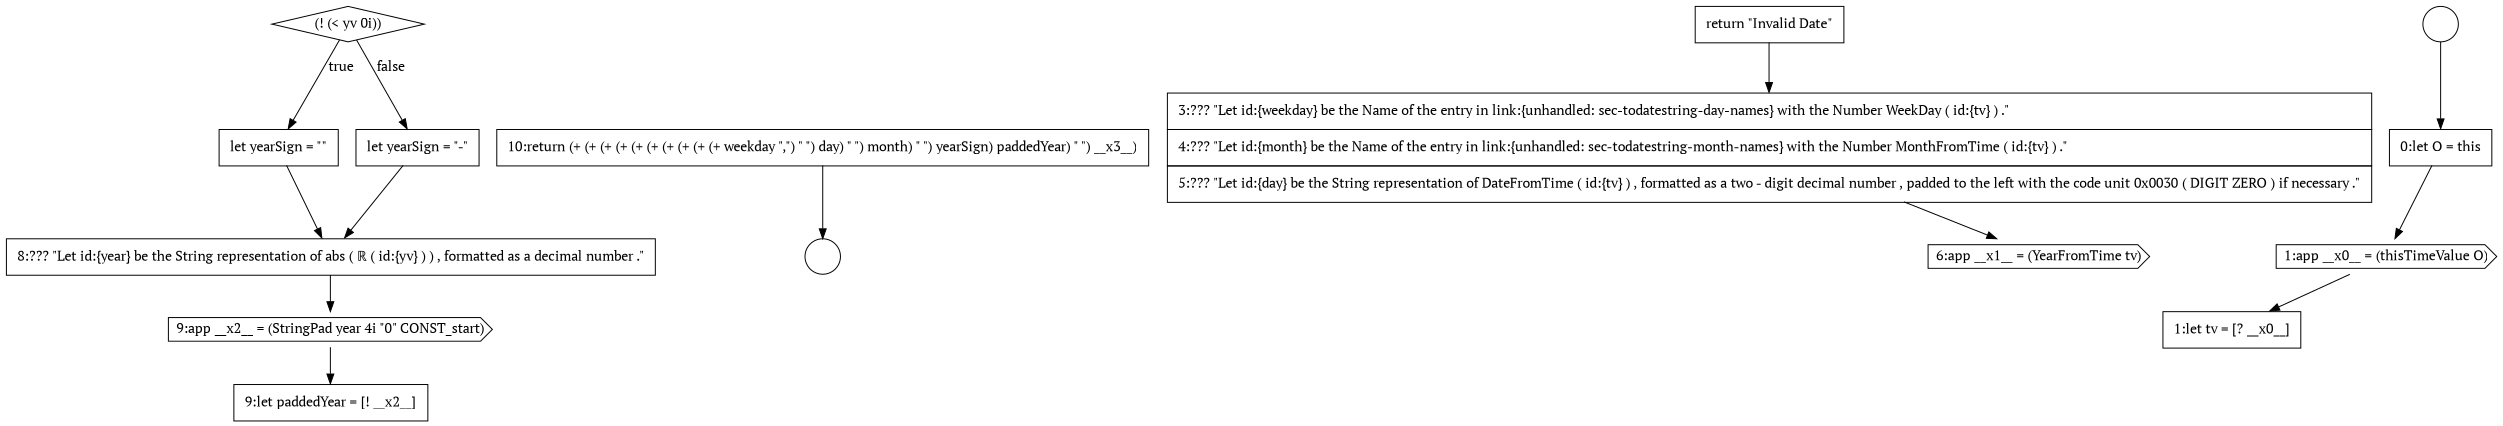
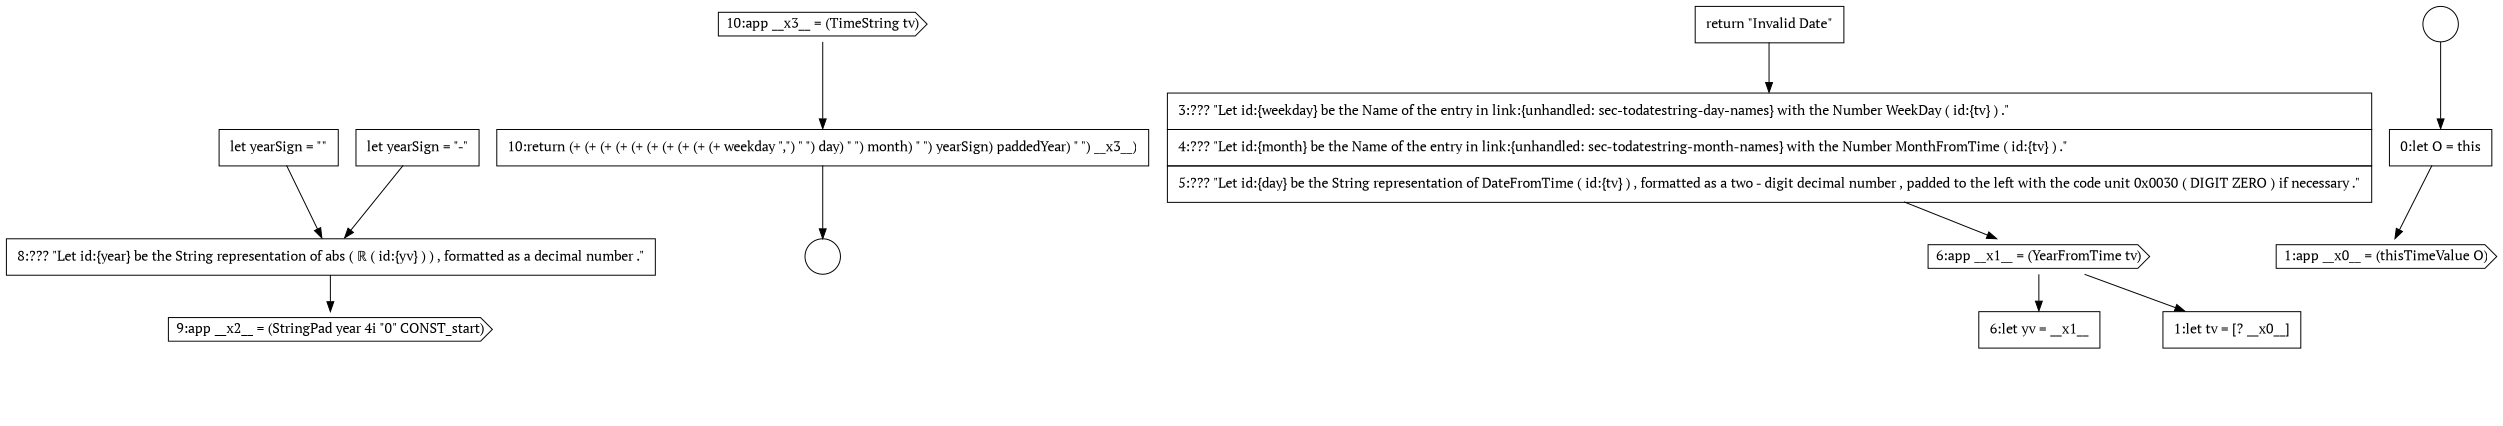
node "(! (< yv 0i))": removed
node "10:app __x3__ = (TimeString tv)": added
edge "1:app __x0__ = (thisTimeValue O)" -> "1:let tv = [? __x0__]": now "6:app __x1__ = (YearFromTime tv)" -> "1:let tv = [? __x0__]"
node "6:let yv = __x1__": added
node "9:let paddedYear = [! __x2__]": removed
